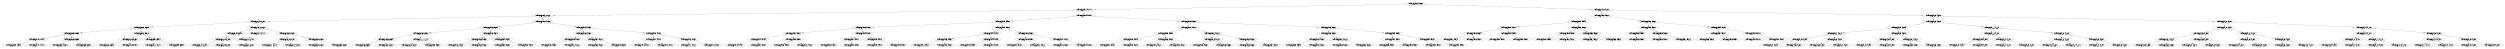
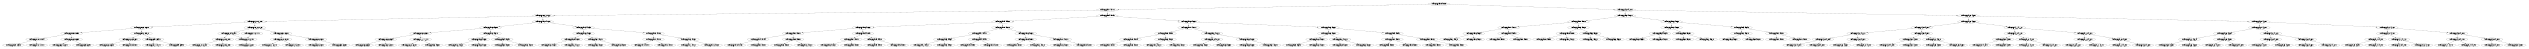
node "Node{data=[9360, 9360]}": added
